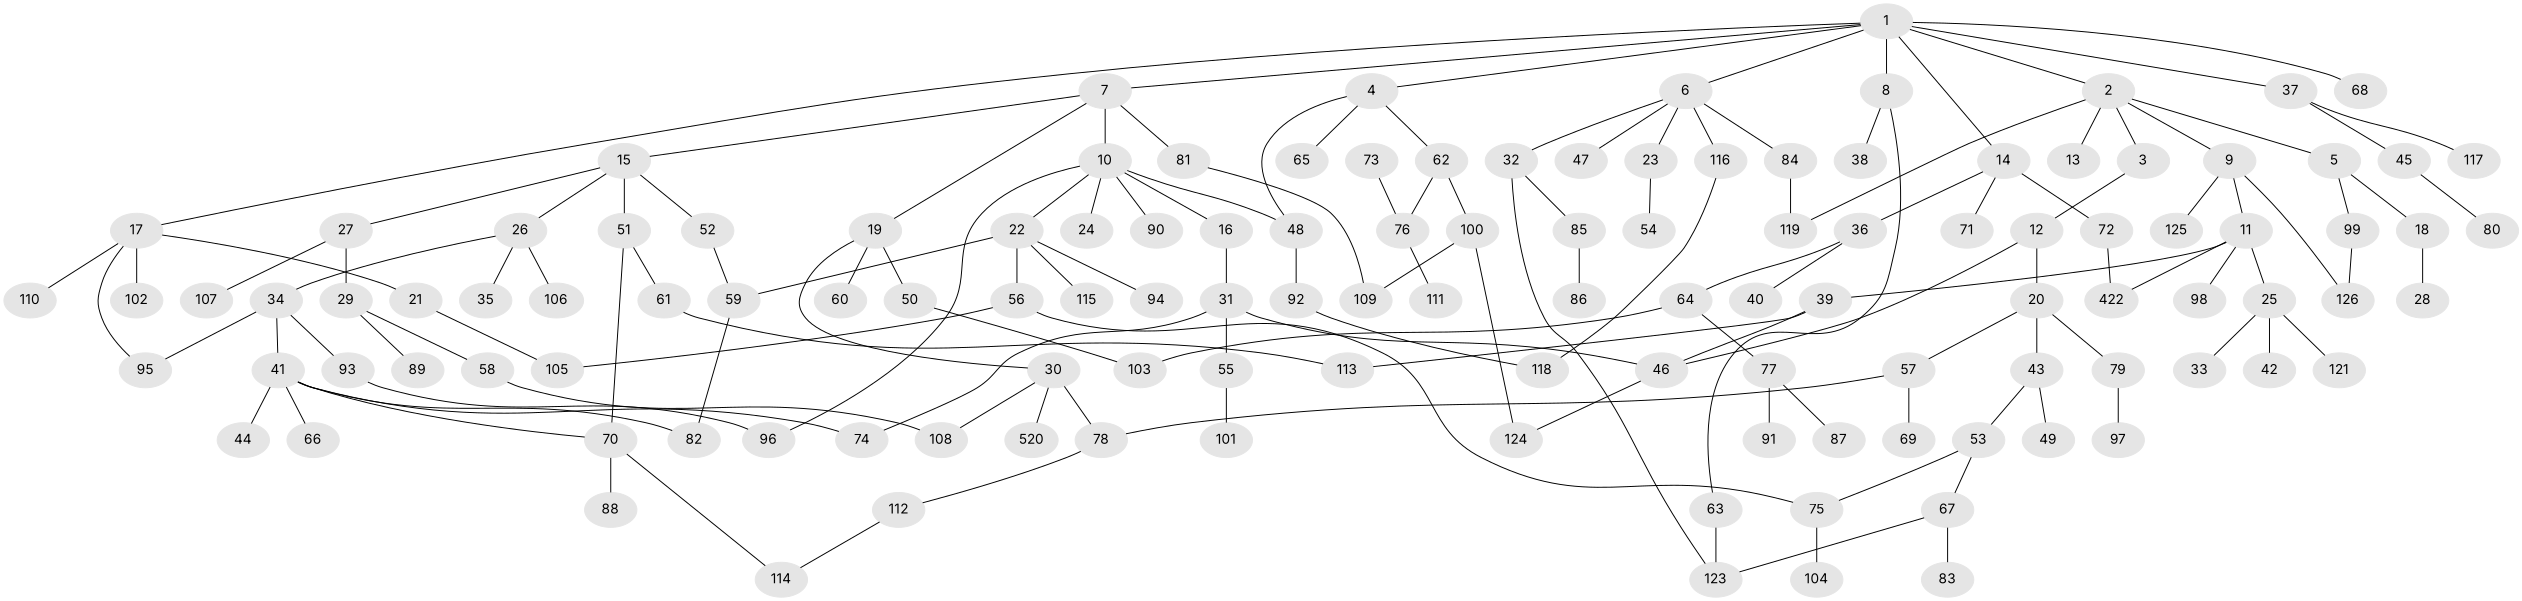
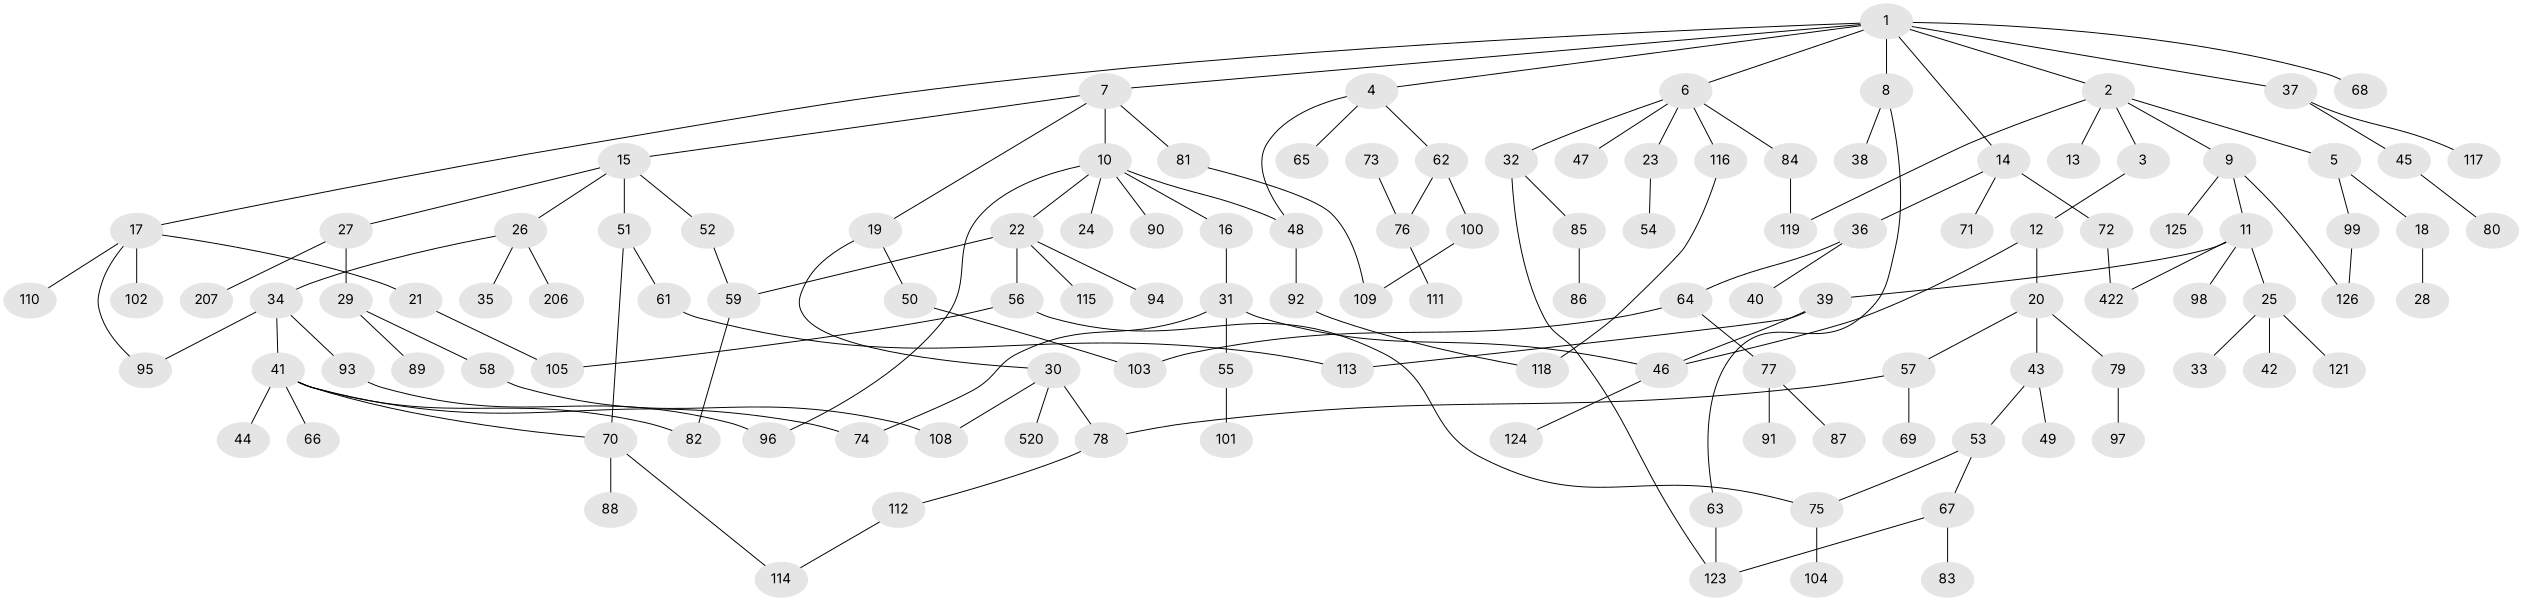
node "107": label "107" -> "207"
node "106": label "106" -> "206"
node "60": removed
edge "100" -- "124": removed
